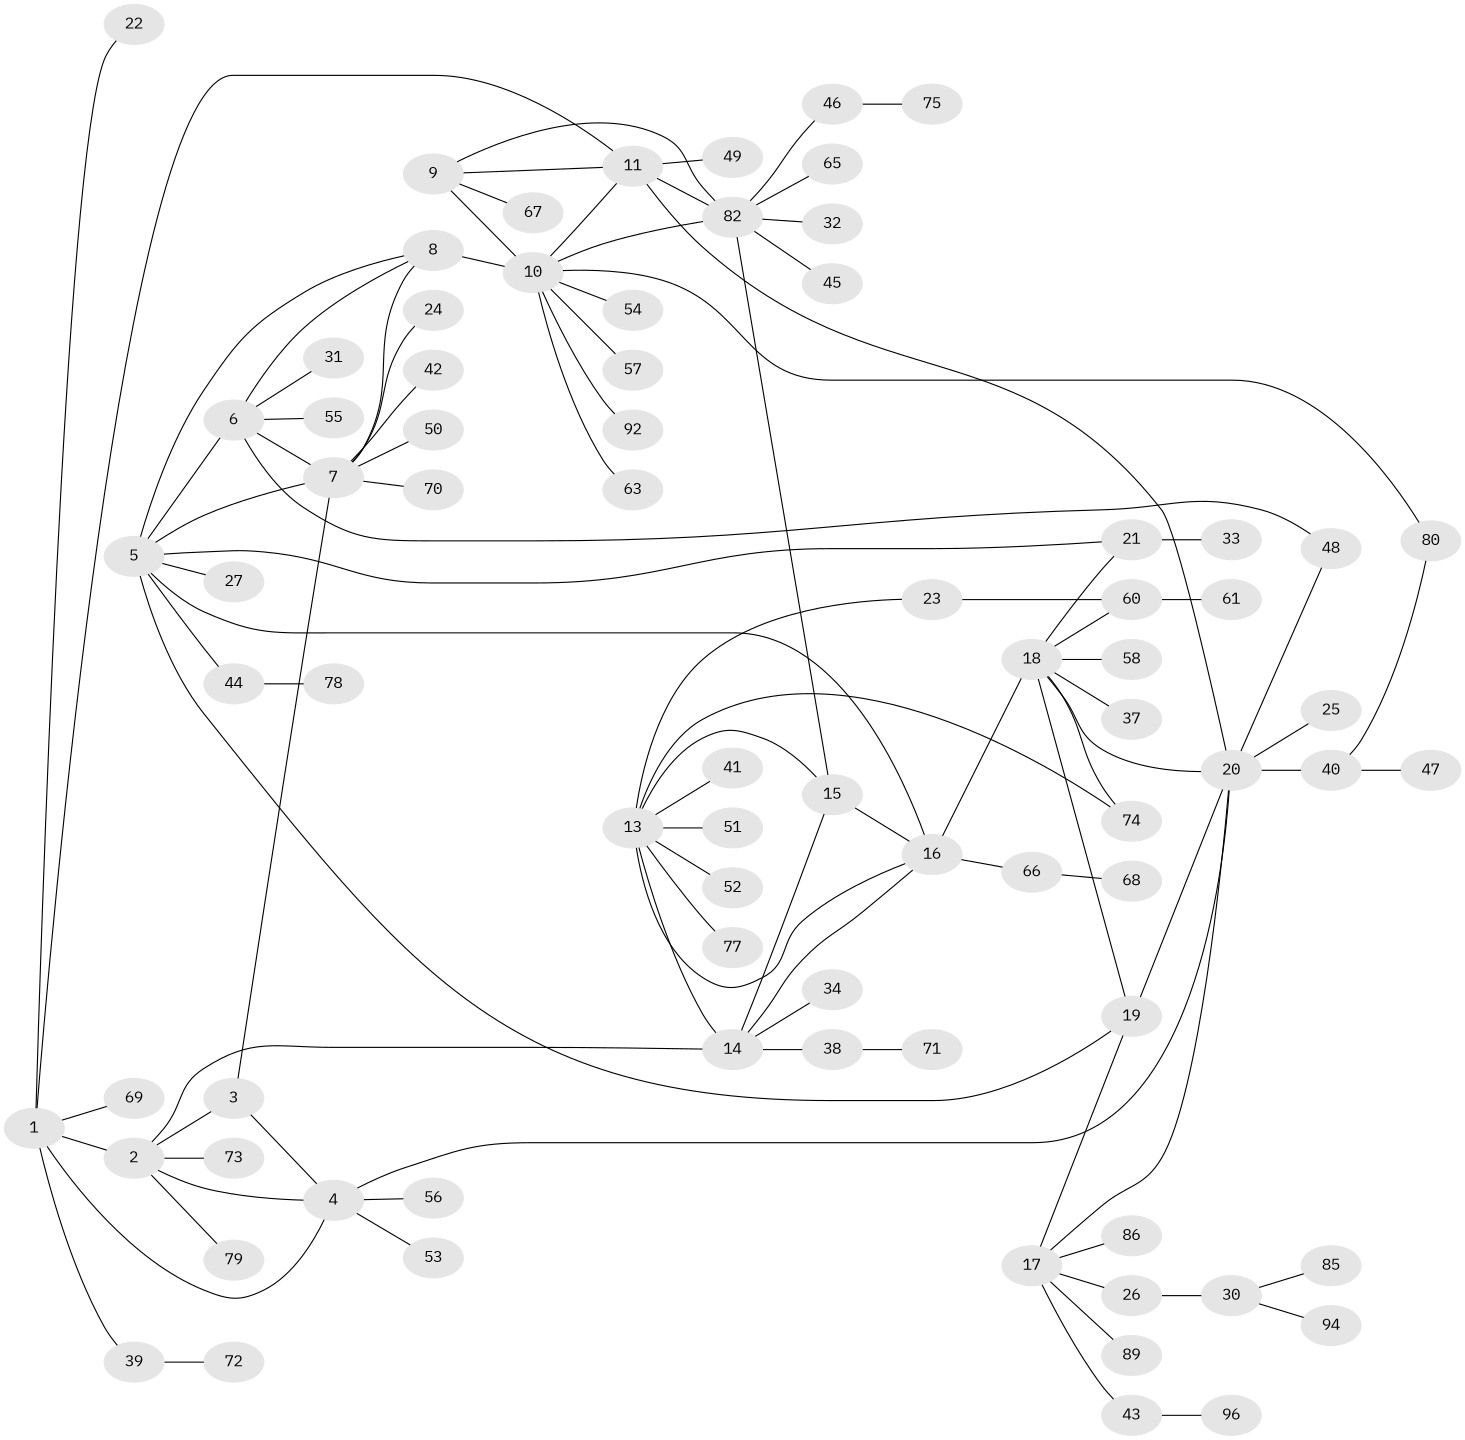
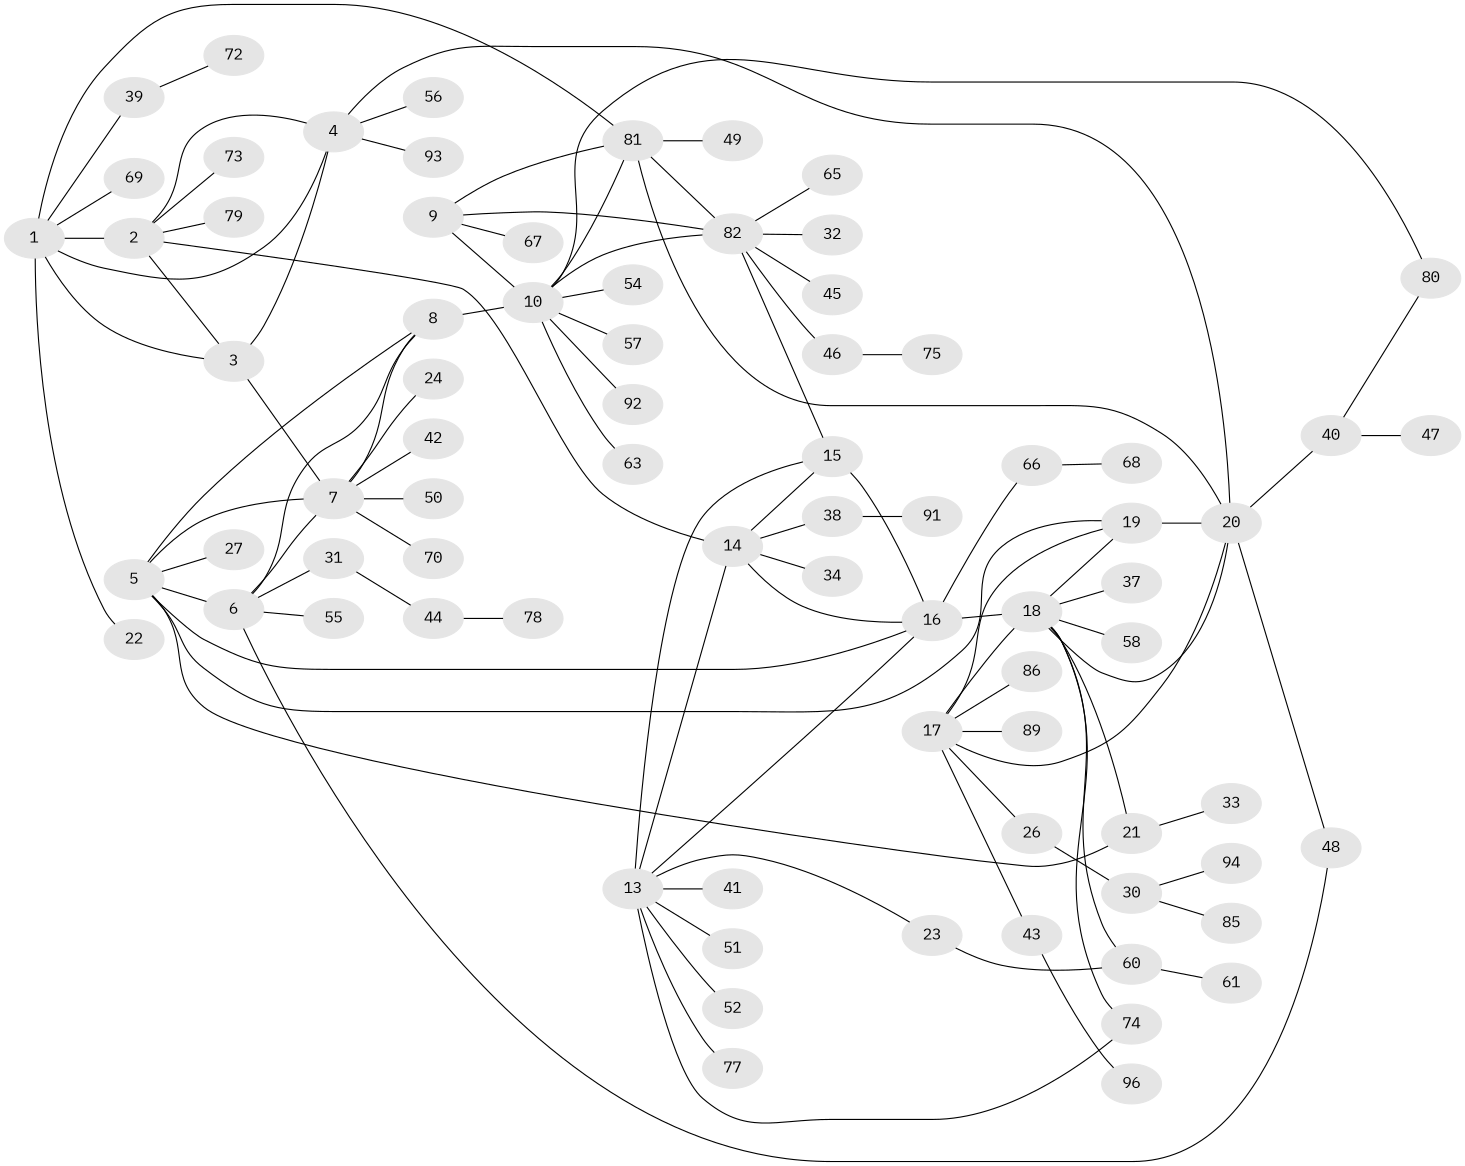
node "11": label "11" -> "81"
edge "1" -- "3": added
edge "5" -- "44": now "31" -- "44"
edge "18" -- "17": added
node "25": removed
node "71": label "71" -> "91"
node "53": label "53" -> "93"
